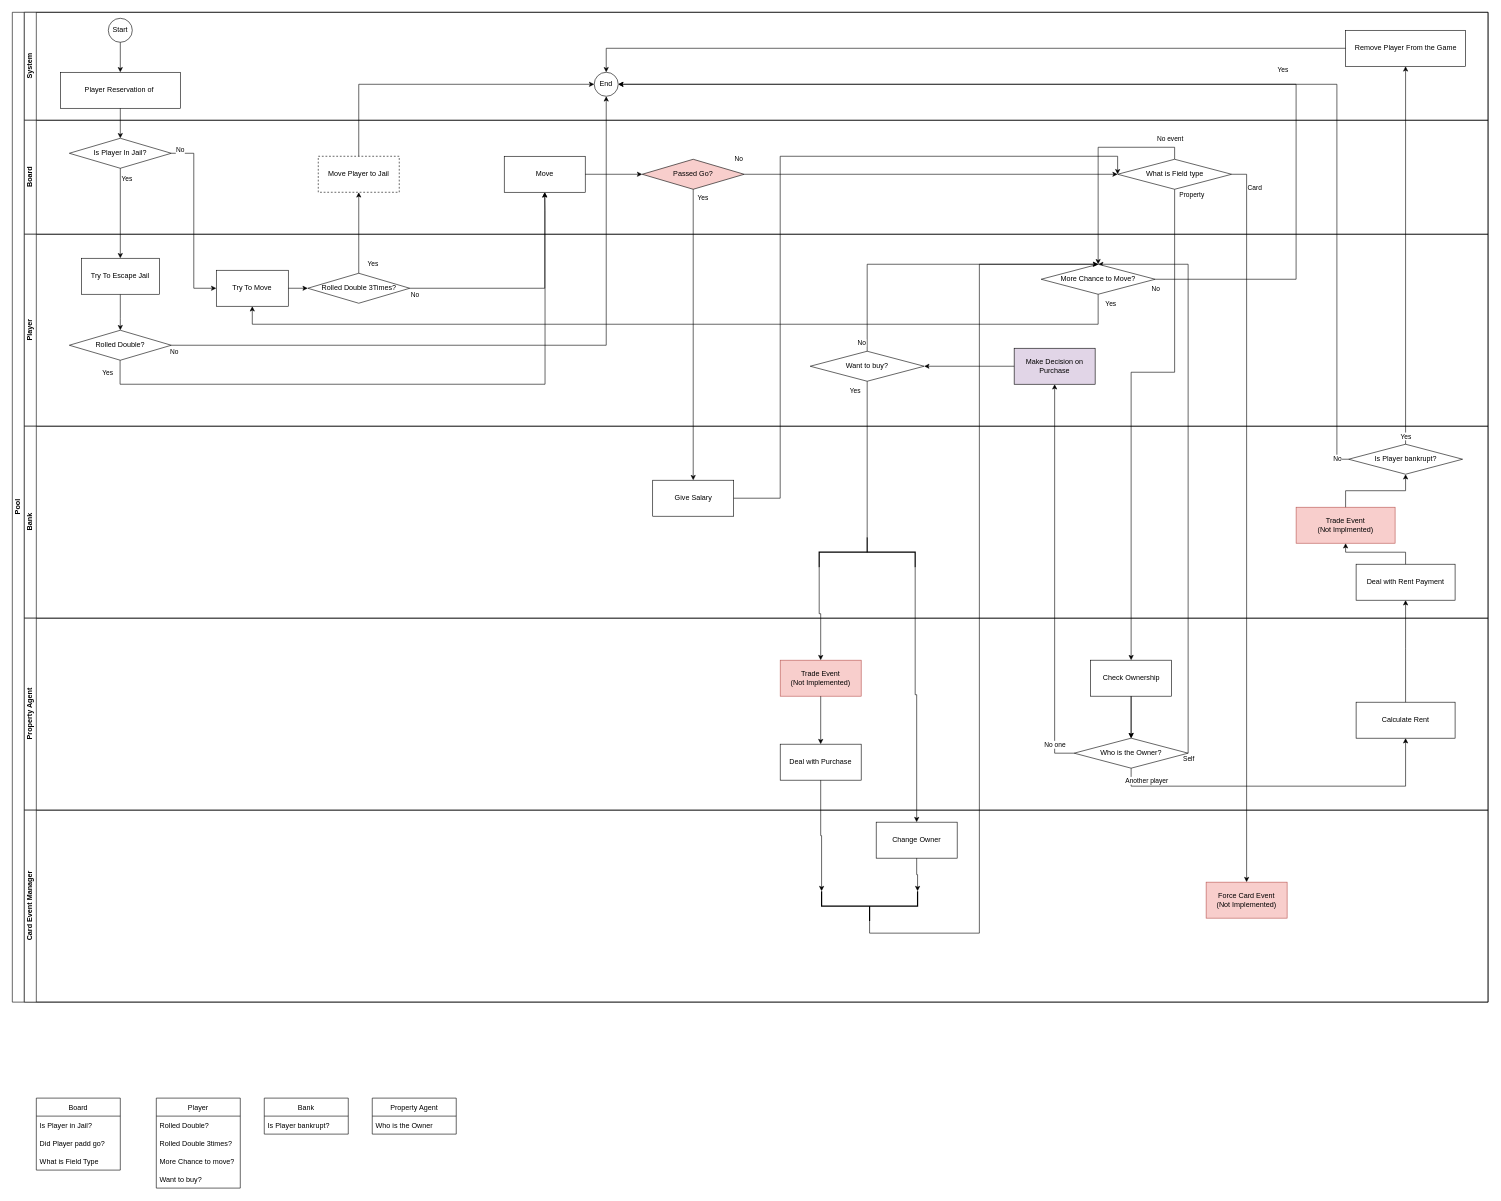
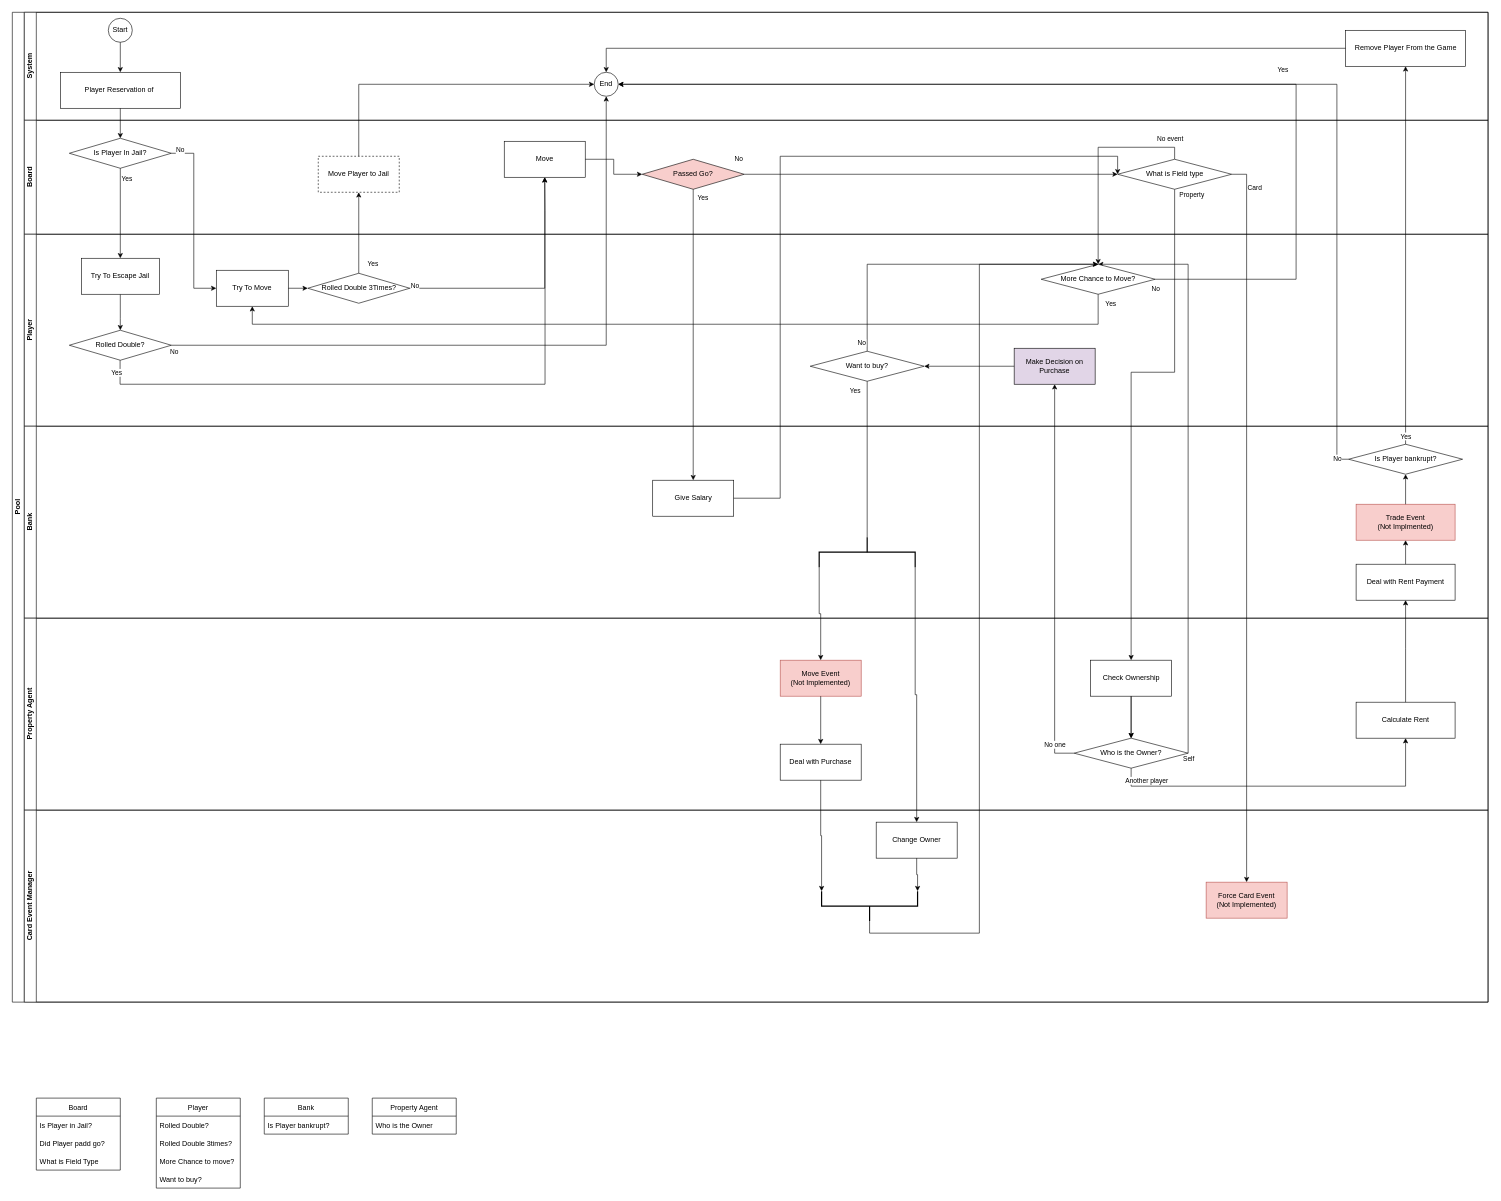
node "Move": moved (545, 174) -> (545, 159)
node "Trade Event (Not Implmented)": moved (1346, 525) -> (1406, 522)
node "Trade Event (Not Implemented)": label "Trade Event (Not Implemented)" -> "Move Event (Not Implemented)"
